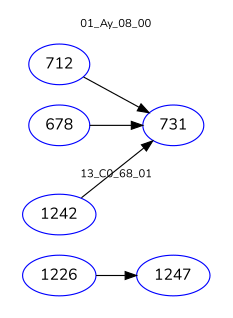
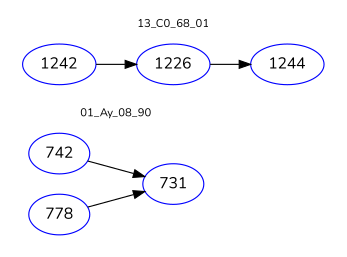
cluster "01_Ay_08_00": label "01_Ay_08_00" -> "01_Ay_08_90"
node "712": label "712" -> "742"
node "678": label "678" -> "778"
edge "1242" -> "731": now "1242" -> "1226"
node "1247": label "1247" -> "1244"
